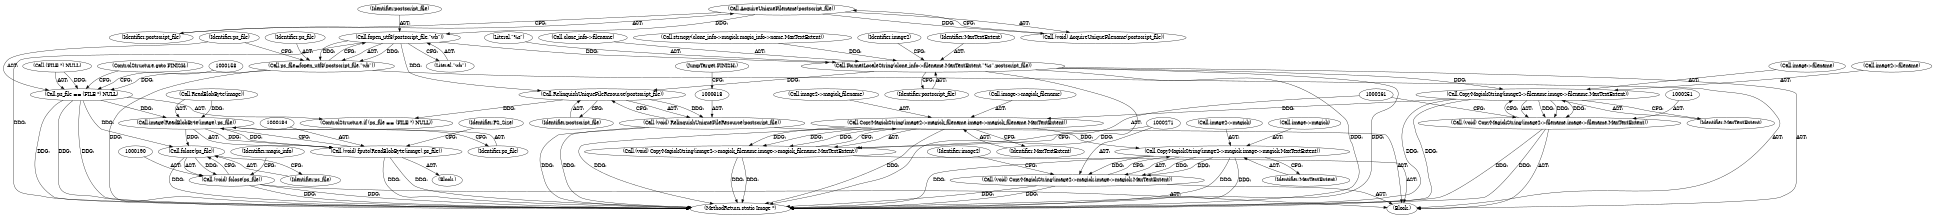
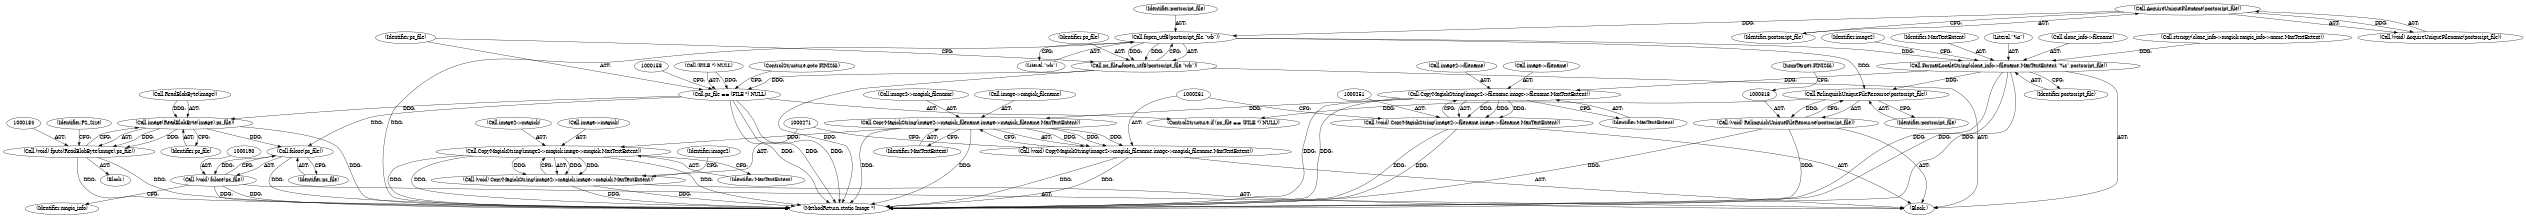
edge "(Call,(void) AcquireUniqueFilename(postscript_file))" -> "(Call,AcquireUniqueFilename(postscript_file))": label "CFG: " -> "AST: "
edge "(Identifier,magic_info)" -> "(Call,(void) fclose(ps_file))": reversed
edge "(Call,image(ReadBlobByte(image),ps_file))" -> "(MethodReturn,static Image *)": added, label "DDG:"
